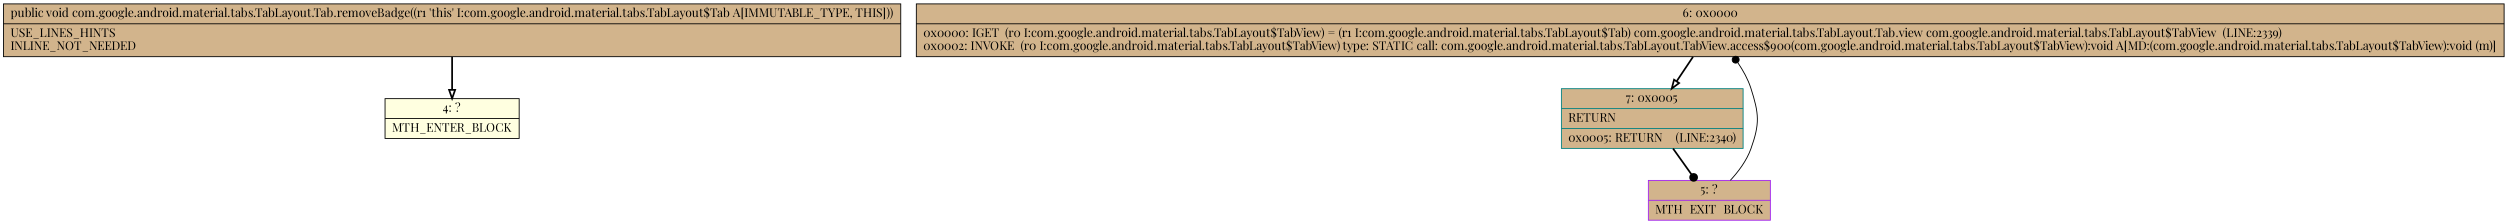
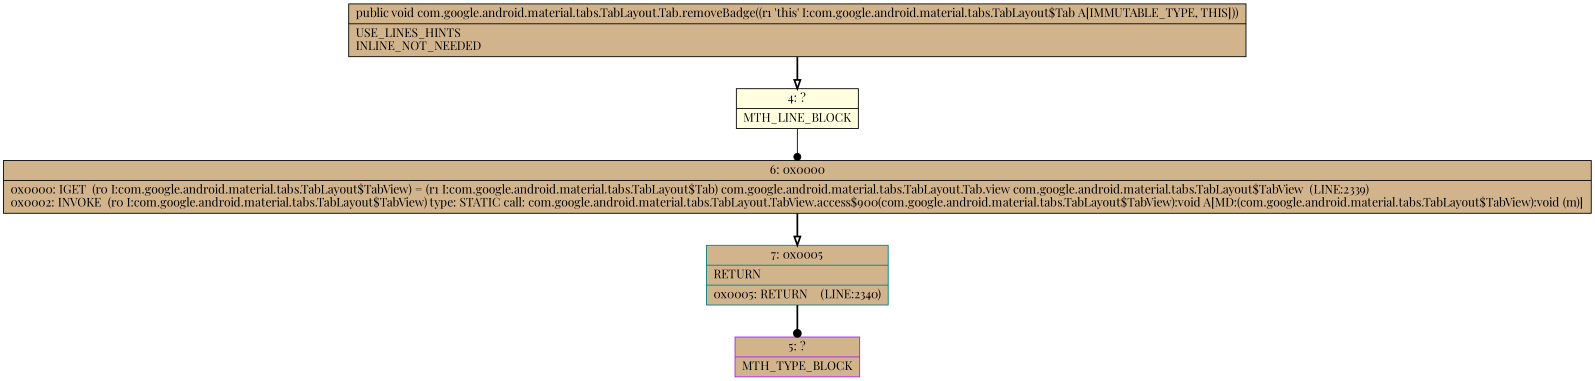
edge "5: ?" -> "6: 0x0000": now "4: ?" -> "6: 0x0000"
node "4: ?": text "MTH_ENTER_BLOCK" -> "MTH_LINE_BLOCK"
node "5: ?": text "MTH_EXIT_BLOCK" -> "MTH_TYPE_BLOCK"
